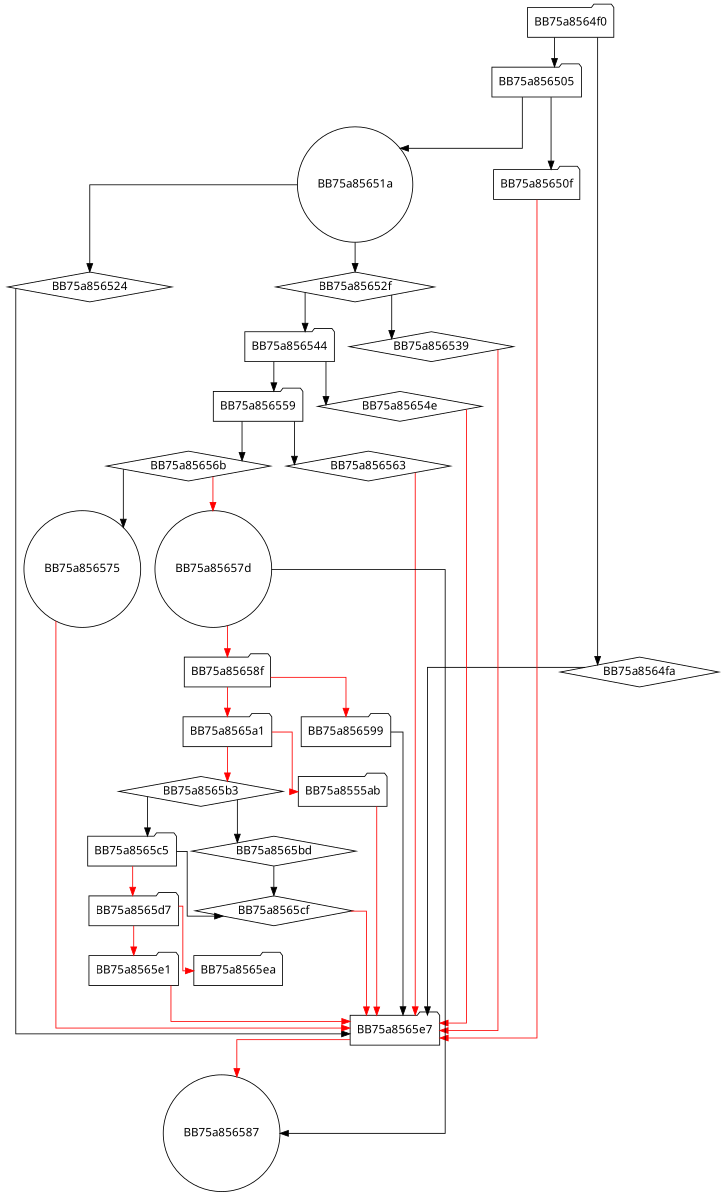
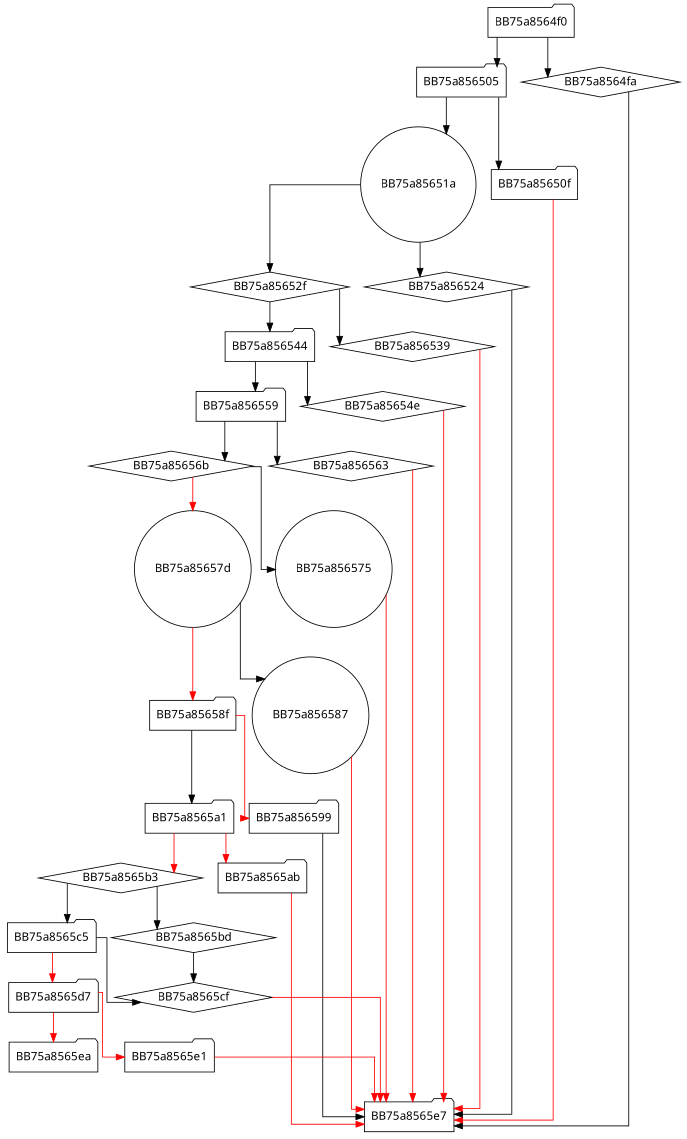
edge "BB75a85658f" -> "BB75a8565a1": color red -> black
node "BB75a8555ab": label "BB75a8555ab" -> "BB75a8565ab"
edge "BB75a8565e7" -> "BB75a856587": reversed
